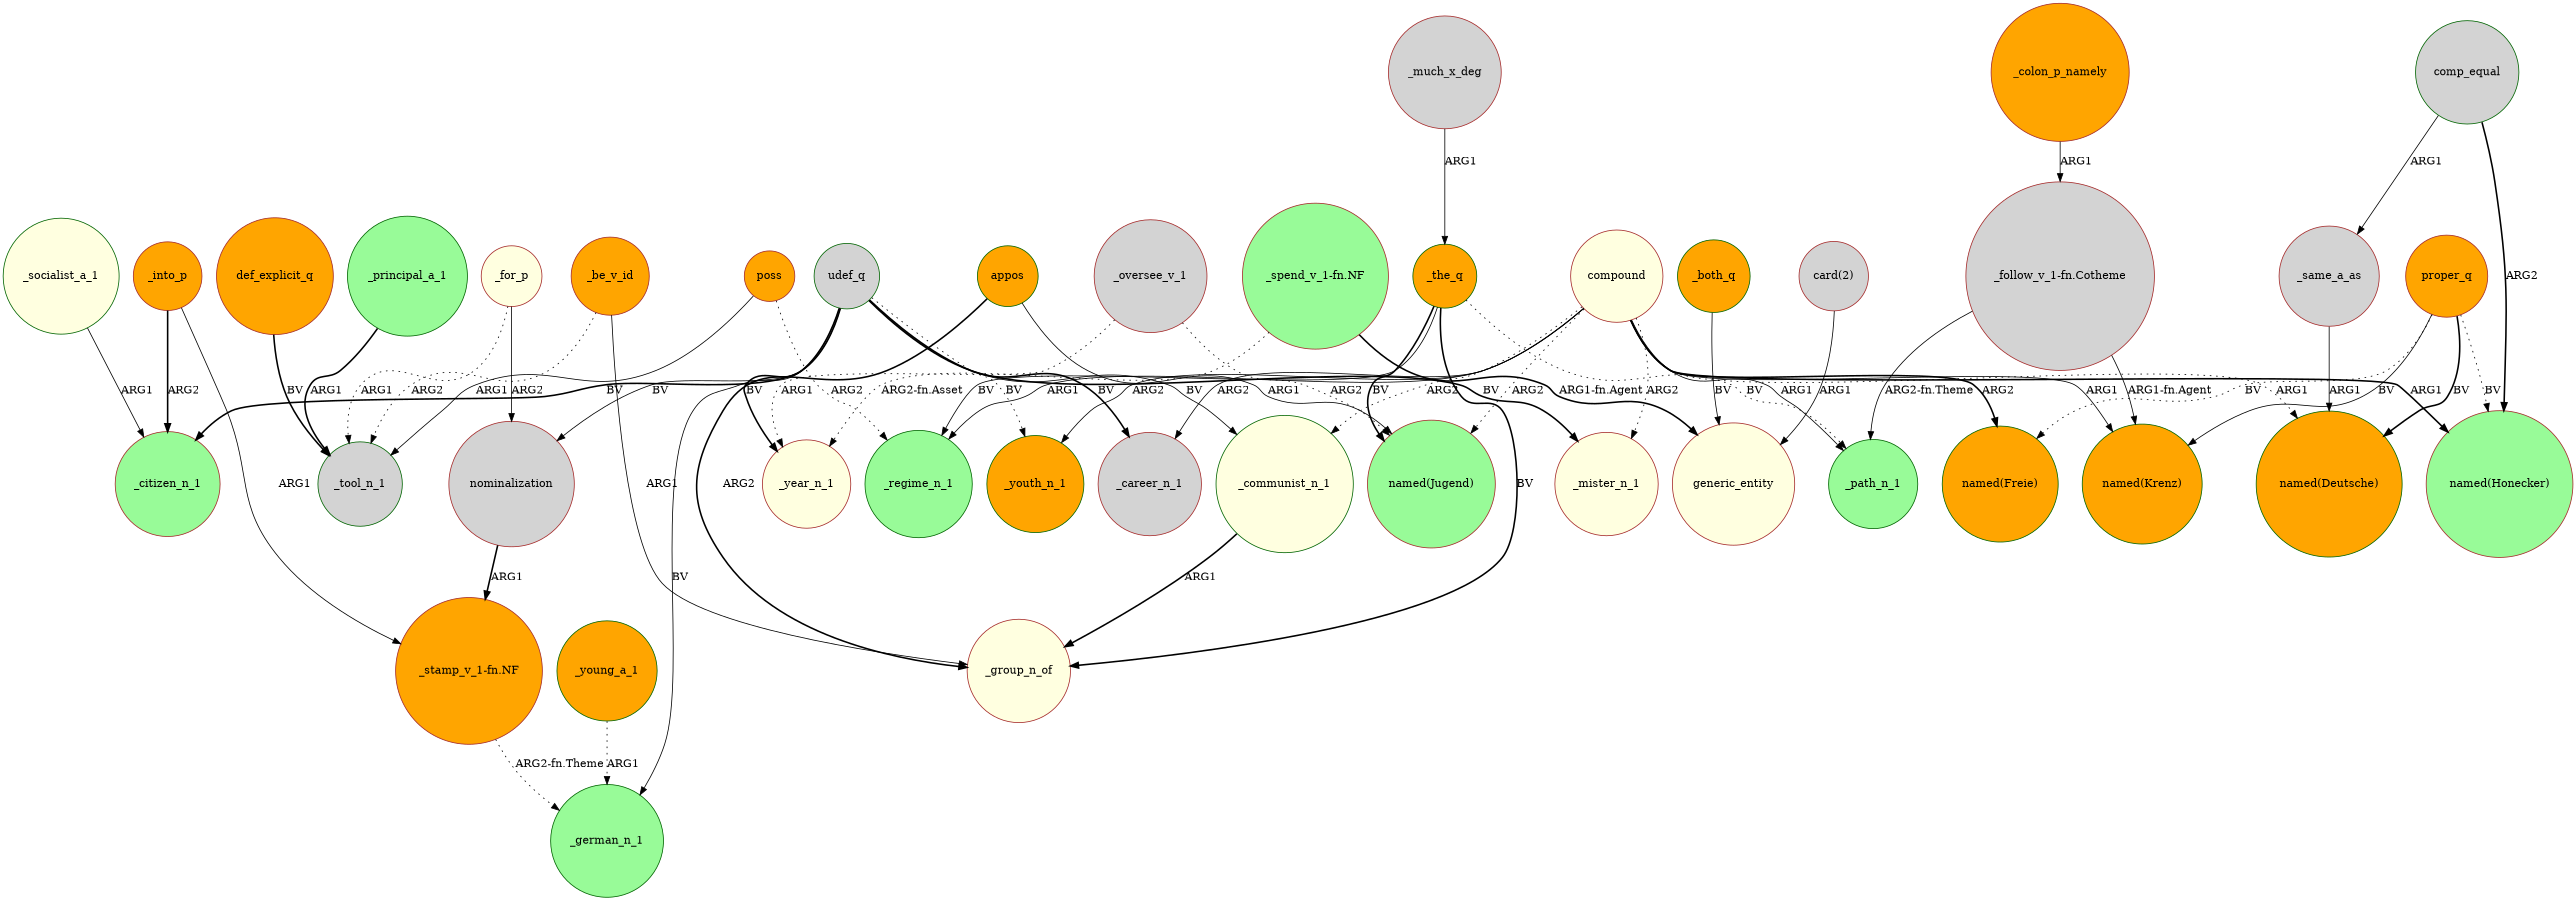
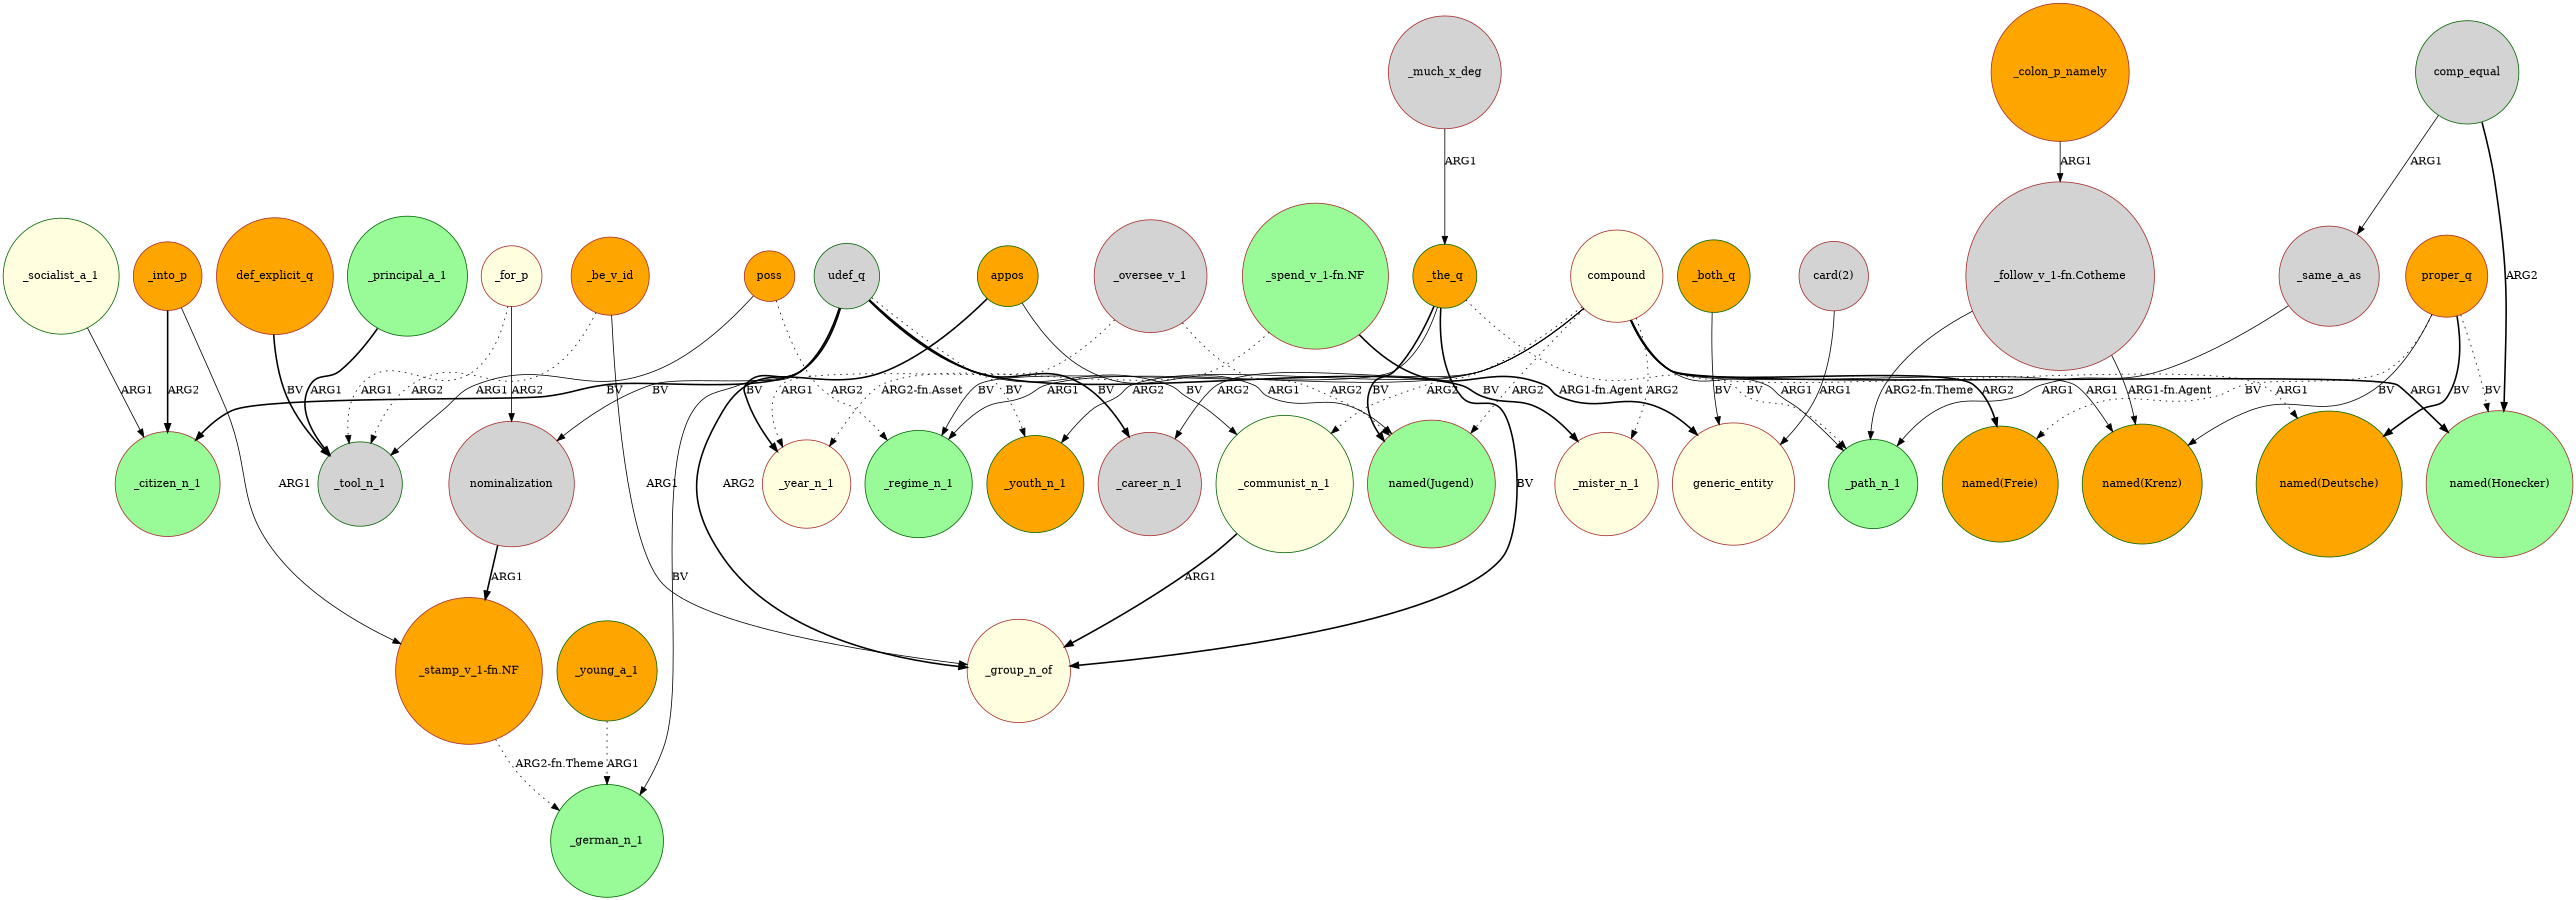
edge "_same_a_as" -> "named(Deutsche)": now "_same_a_as" -> "_path_n_1"
